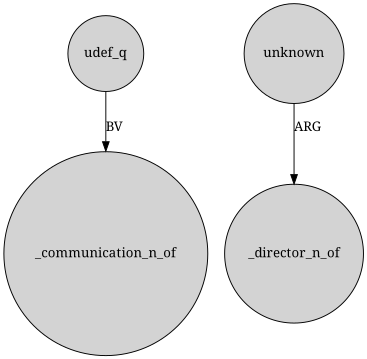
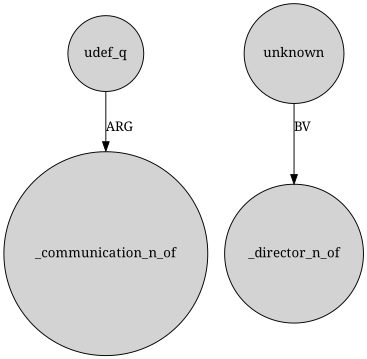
edge "udef_q" -> "_communication_n_of": label "BV" -> "ARG"
edge "unknown" -> "_director_n_of": label "ARG" -> "BV"
